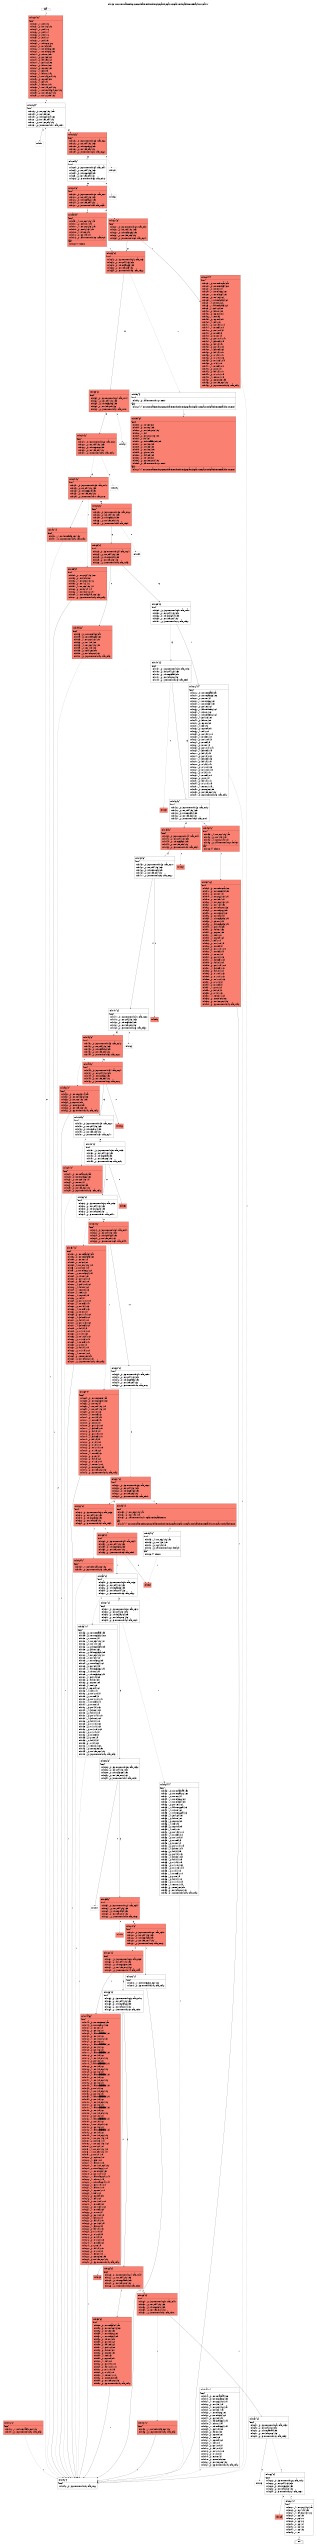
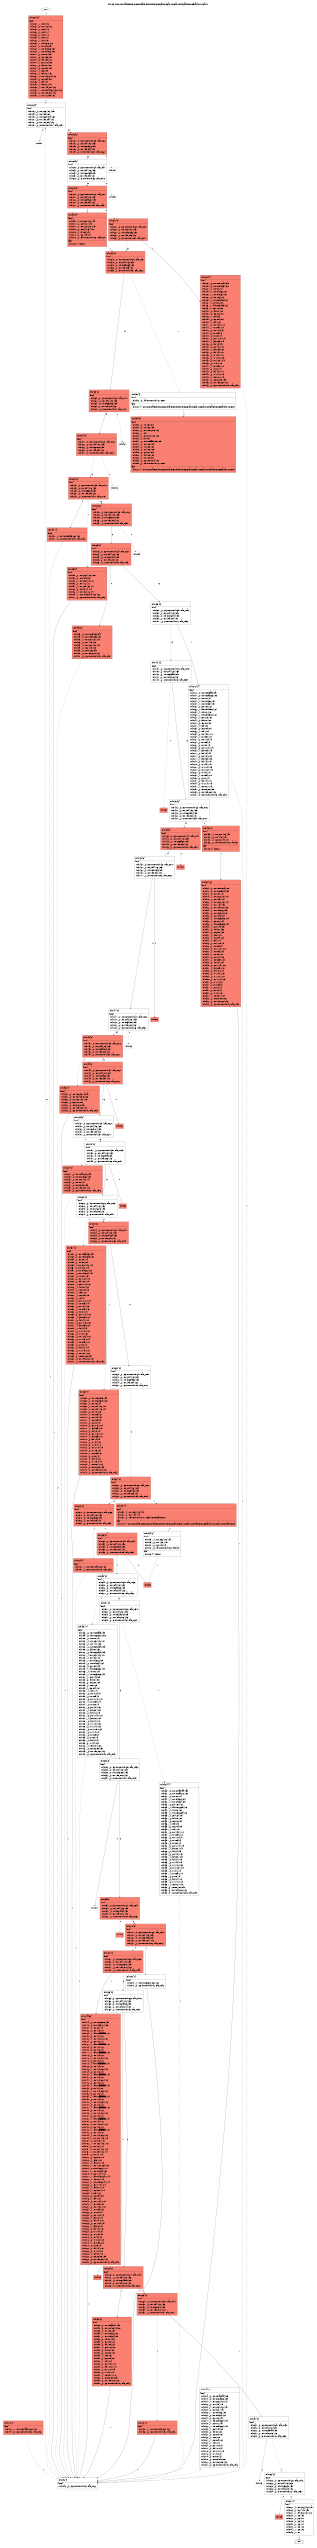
node "Final": label "Final" -> "Entry"
